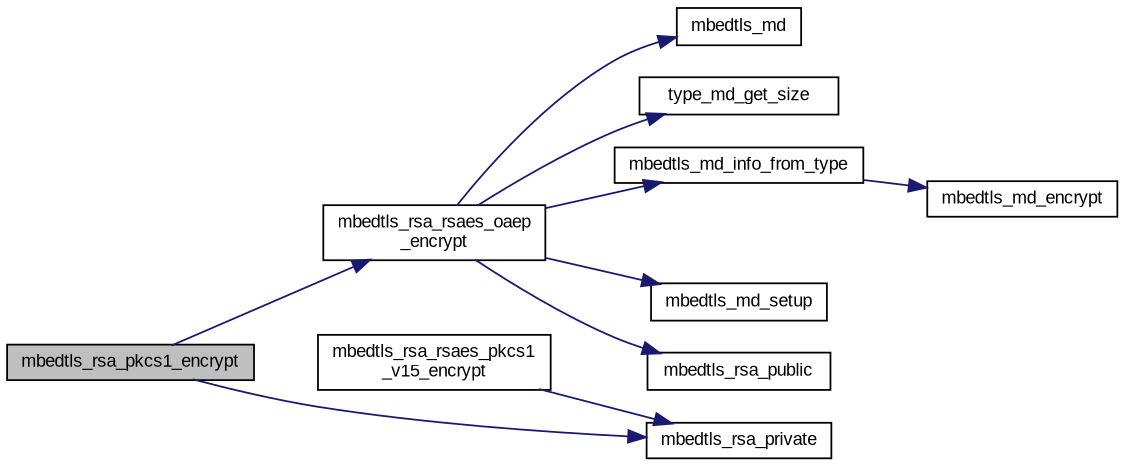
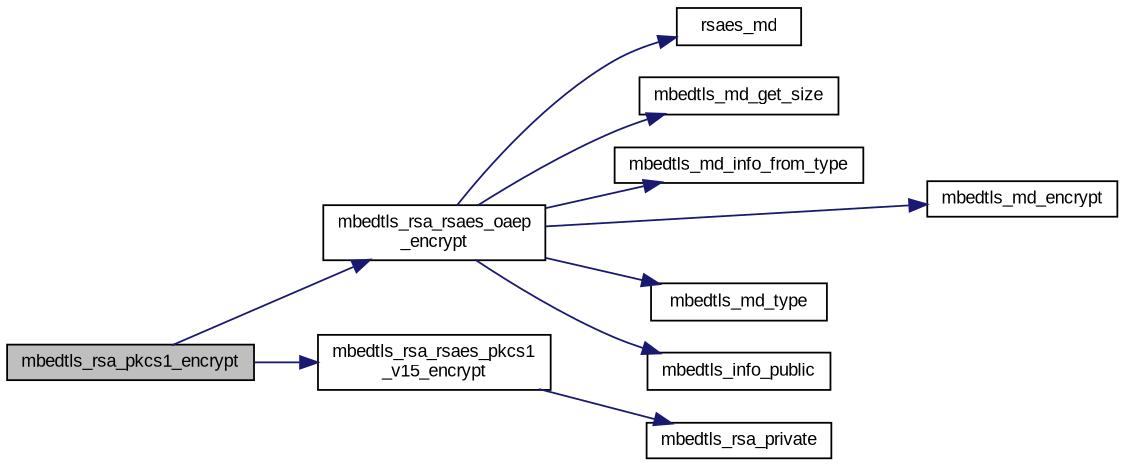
node "mbedtls_md": label "mbedtls_md" -> "rsaes_md"
node "type_md_get_size": label "type_md_get_size" -> "mbedtls_md_get_size"
edge "mbedtls_md_info_from_type" -> "mbedtls_md_encrypt": now "mbedtls_rsa_rsaes_oaep _encrypt" -> "mbedtls_md_encrypt"
node "mbedtls_md_setup": label "mbedtls_md_setup" -> "mbedtls_md_type"
node "mbedtls_rsa_public": label "mbedtls_rsa_public" -> "mbedtls_info_public"
edge "mbedtls_rsa_pkcs1_encrypt" -> "mbedtls_rsa_private": now "mbedtls_rsa_pkcs1_encrypt" -> "mbedtls_rsa_rsaes_pkcs1 _v15_encrypt"
